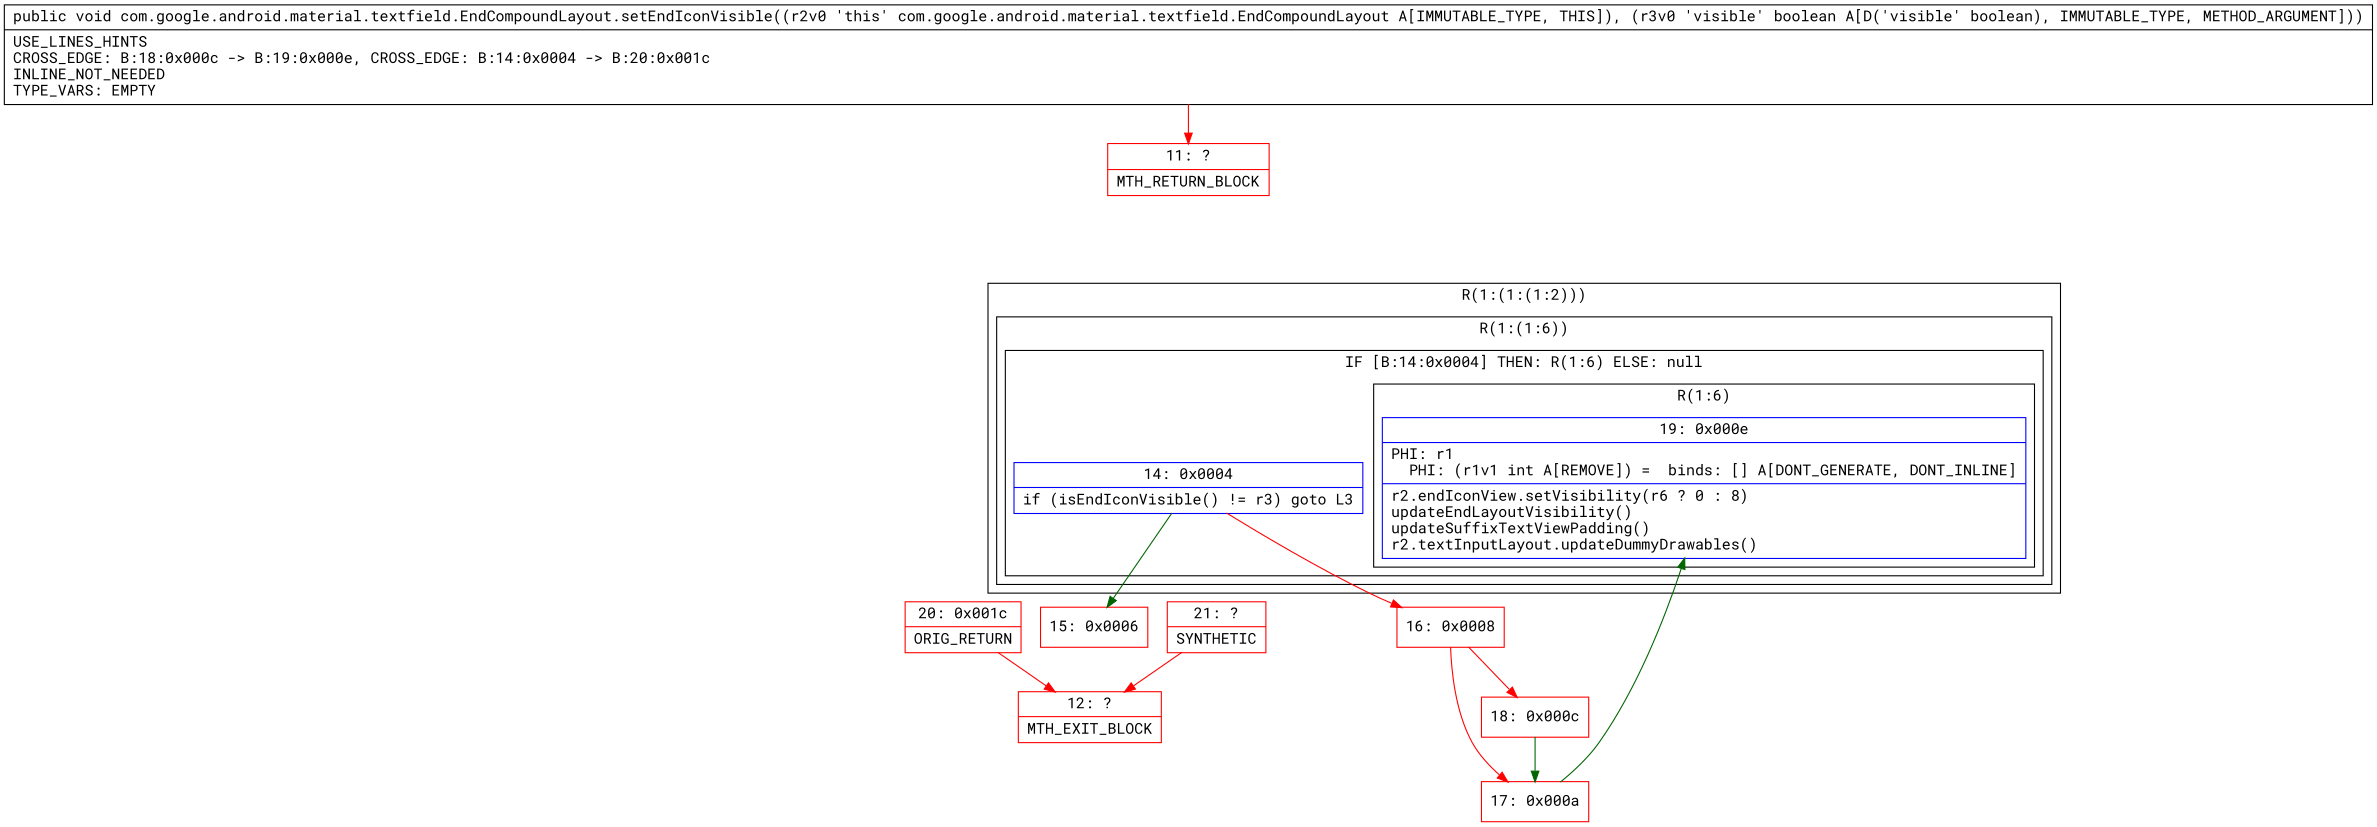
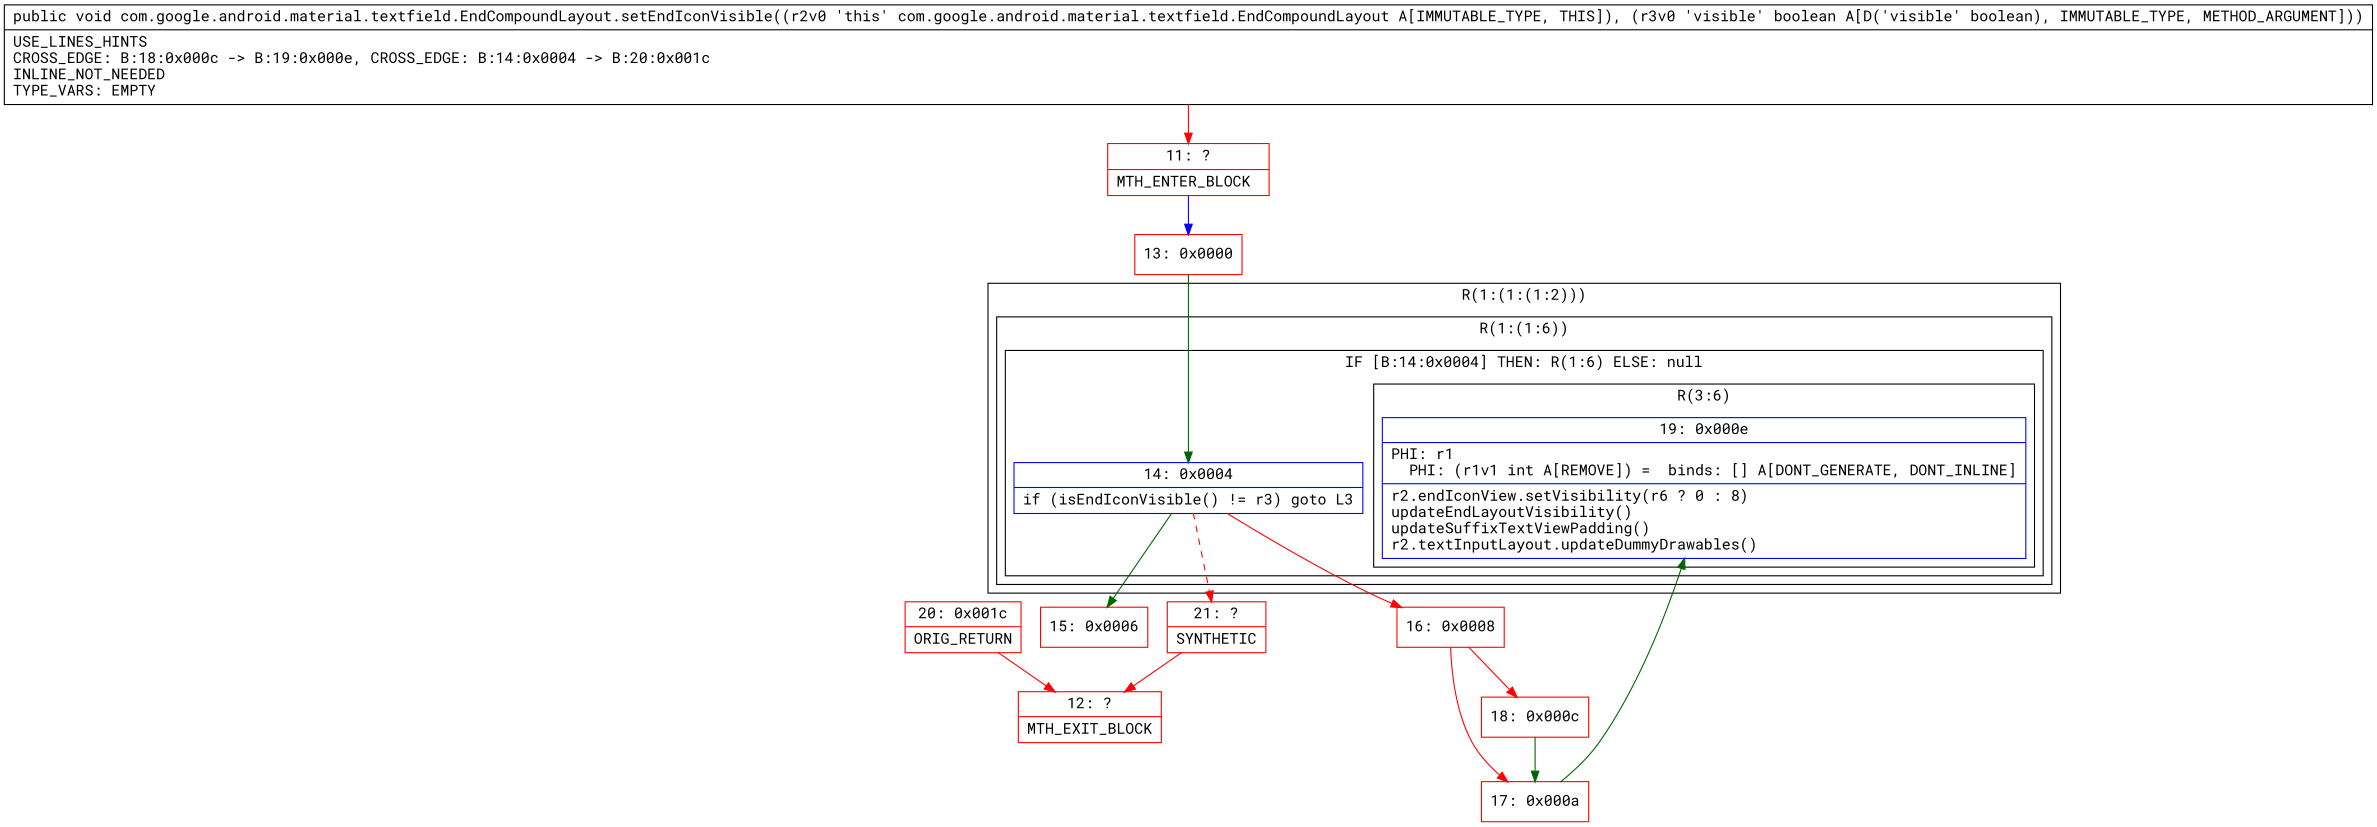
node "11: ?": text "MTH_RETURN_BLOCK" -> "MTH_ENTER_BLOCK"
node "13: 0x0000": added
cluster "R(1:6)": label "R(1:6)" -> "R(3:6)"
edge "14: 0x0004" -> "21: ?": added
